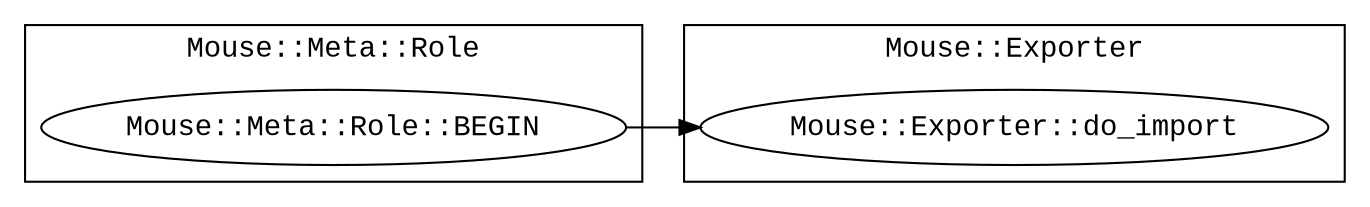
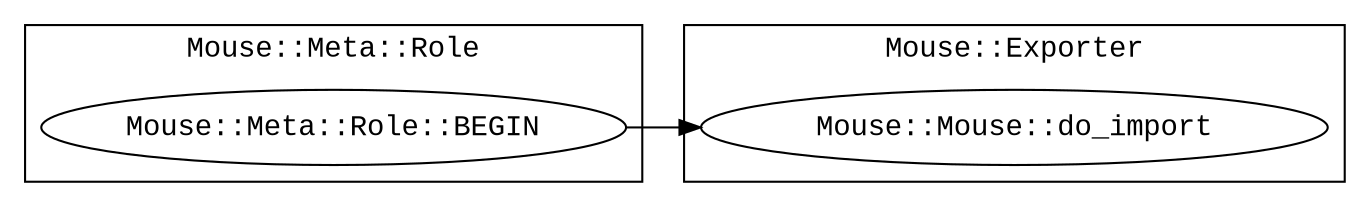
node "Mouse::Exporter::do_import": label "Mouse::Exporter::do_import" -> "Mouse::Mouse::do_import"
